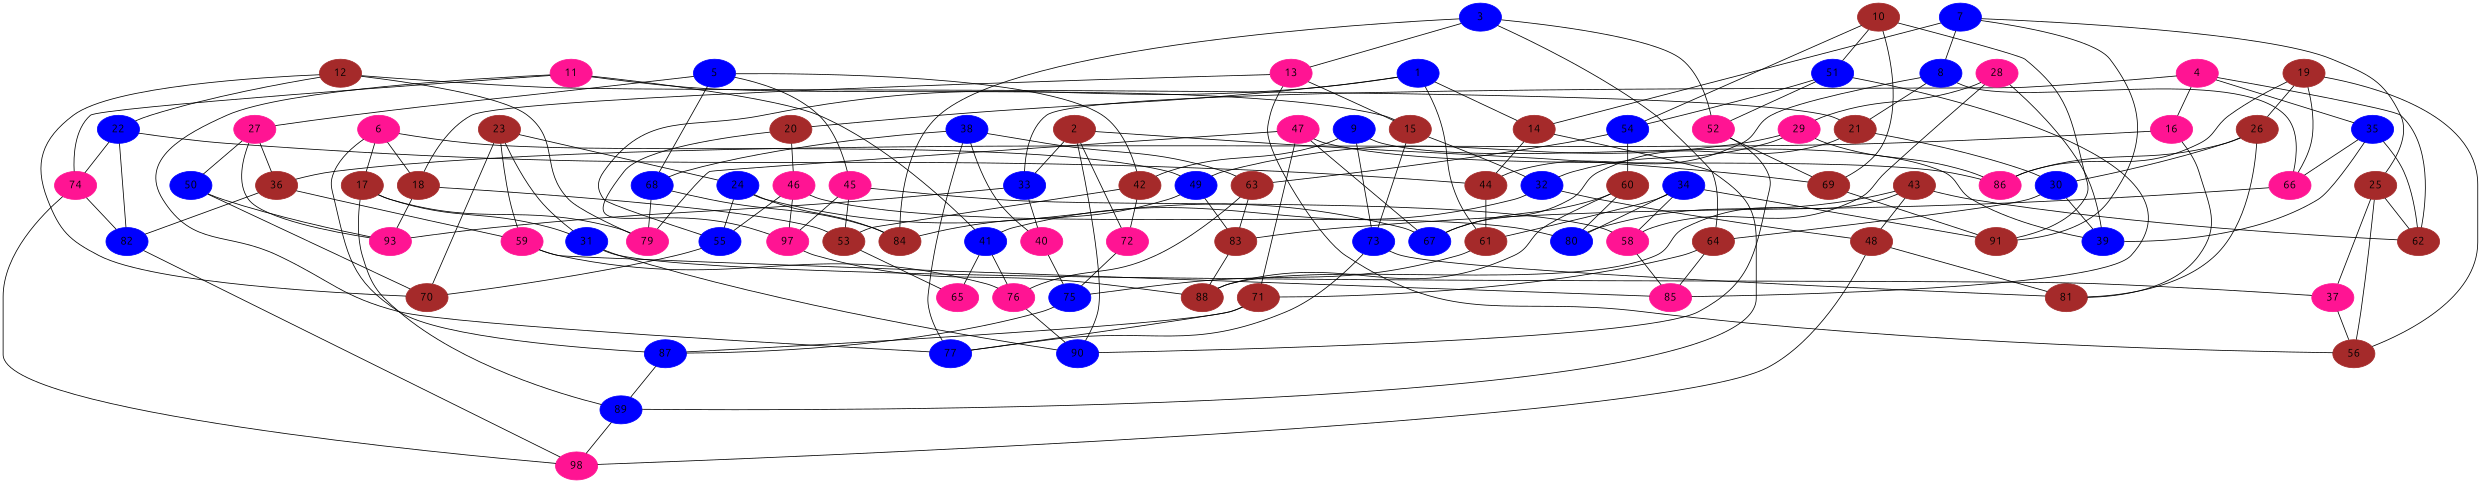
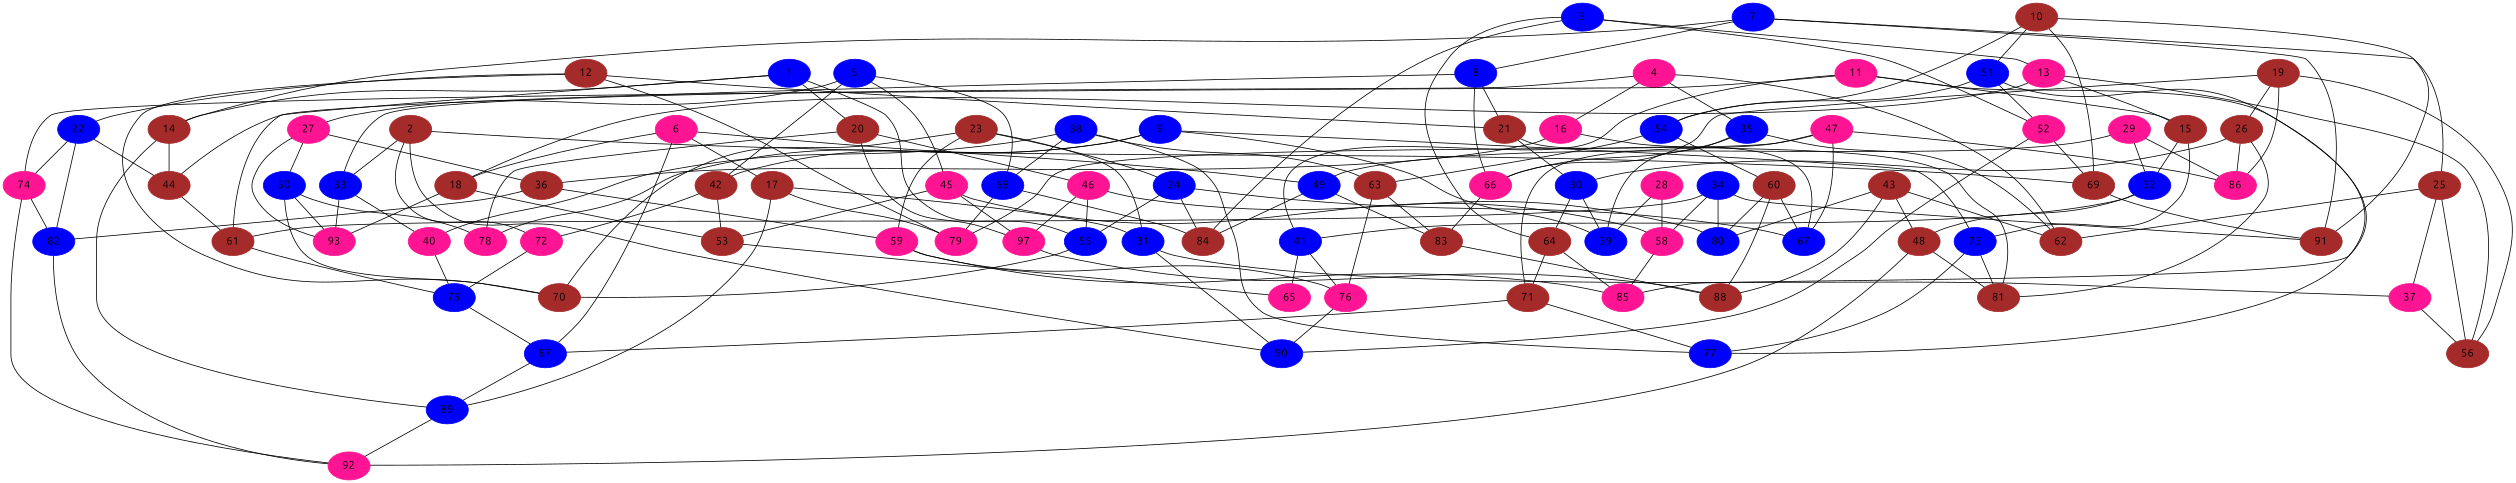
edge "28" -- "29": removed
node "78": added
node "98": label "98" -> "92"
